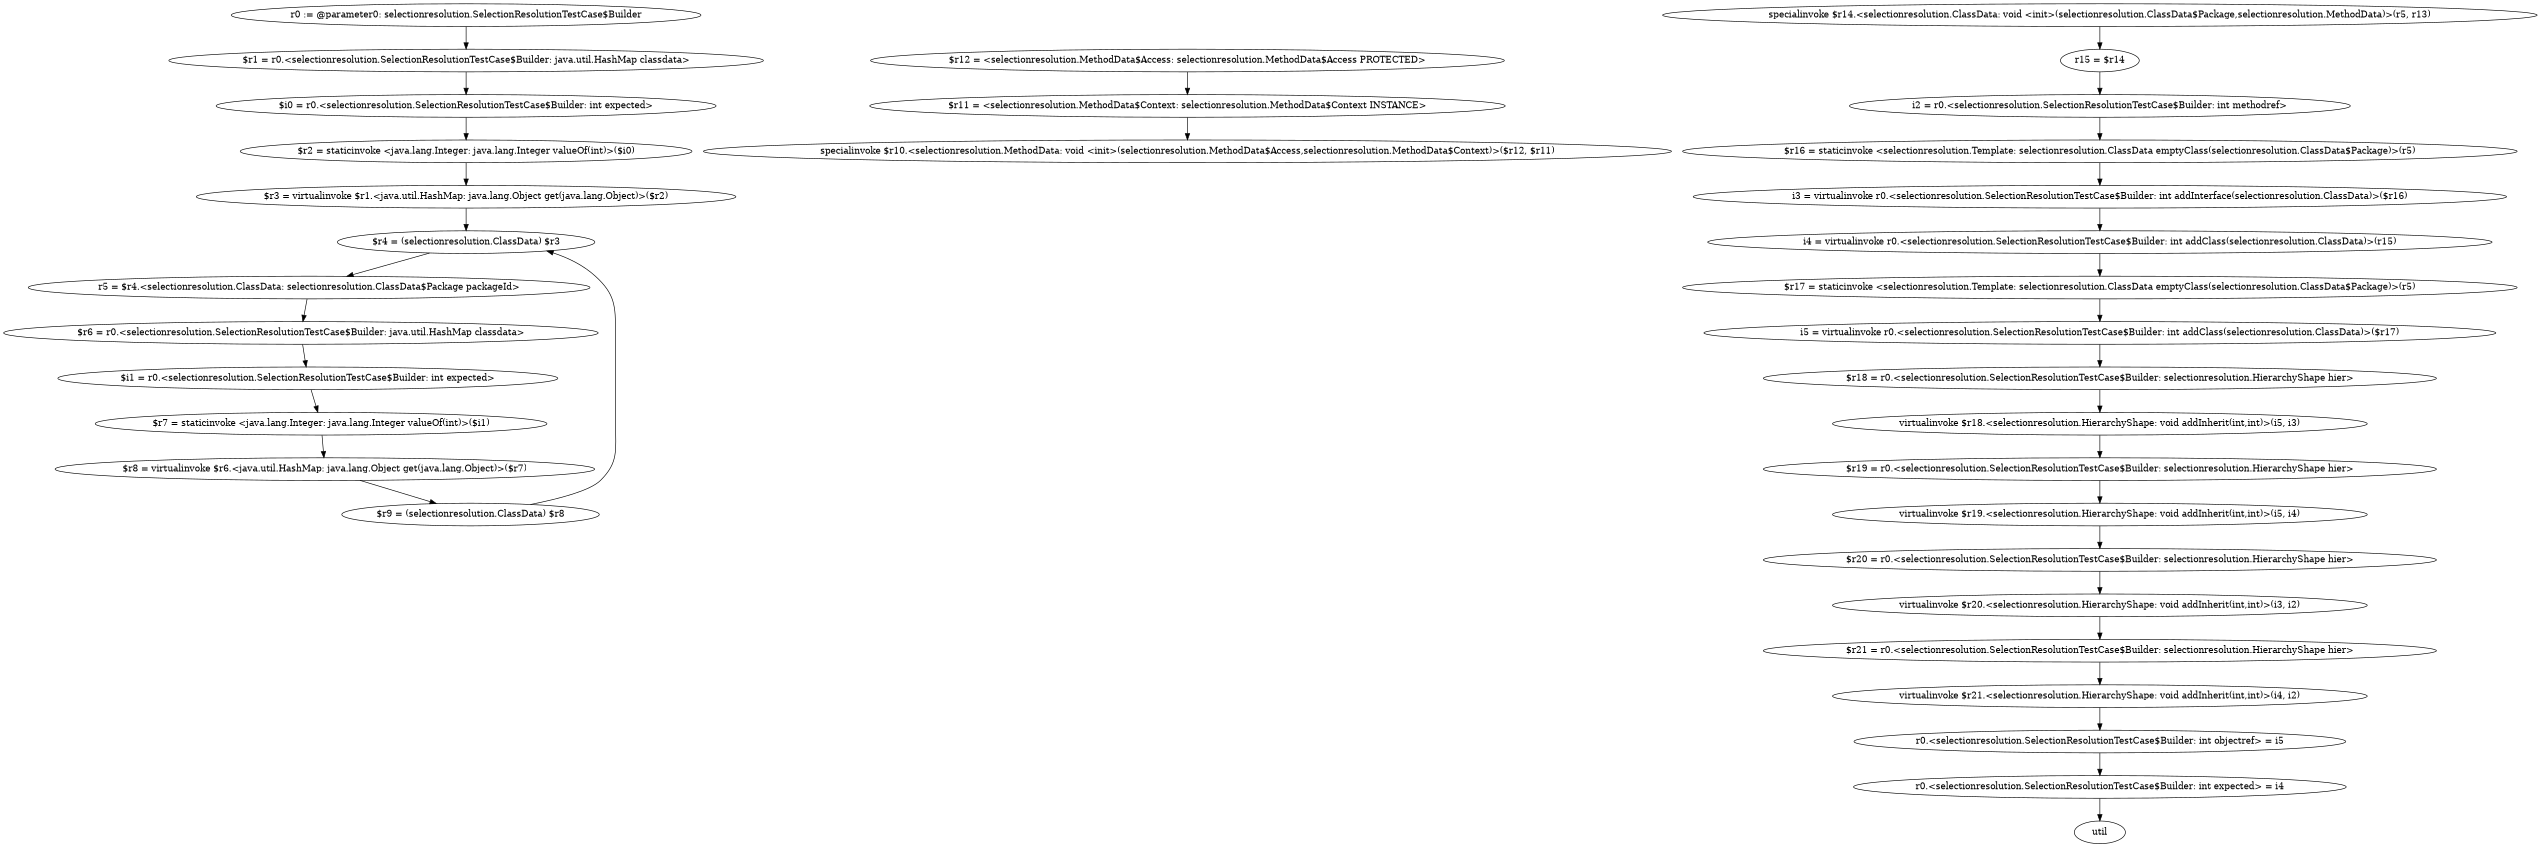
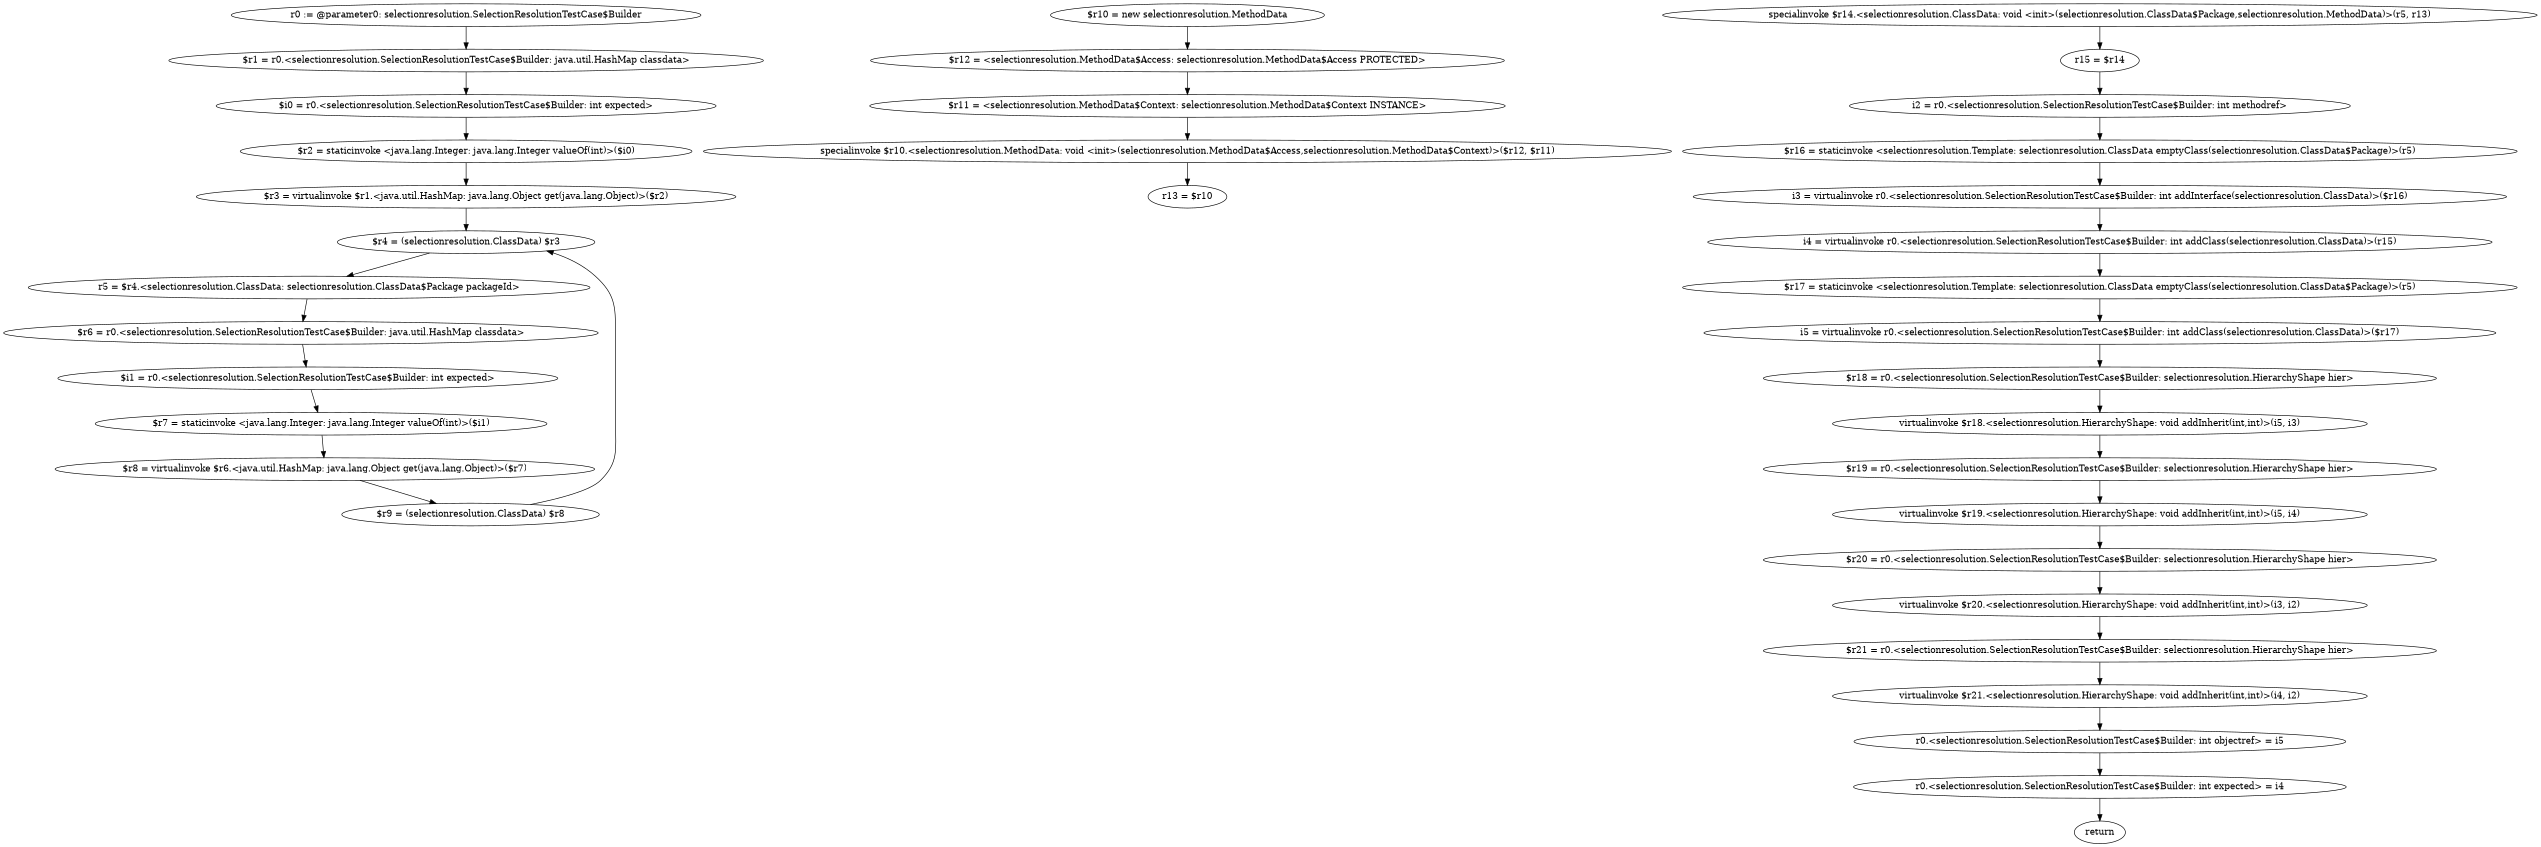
node "$r10 = new selectionresolution.MethodData": added
node "r13 = $r10": added
node "util": label "util" -> "return"
